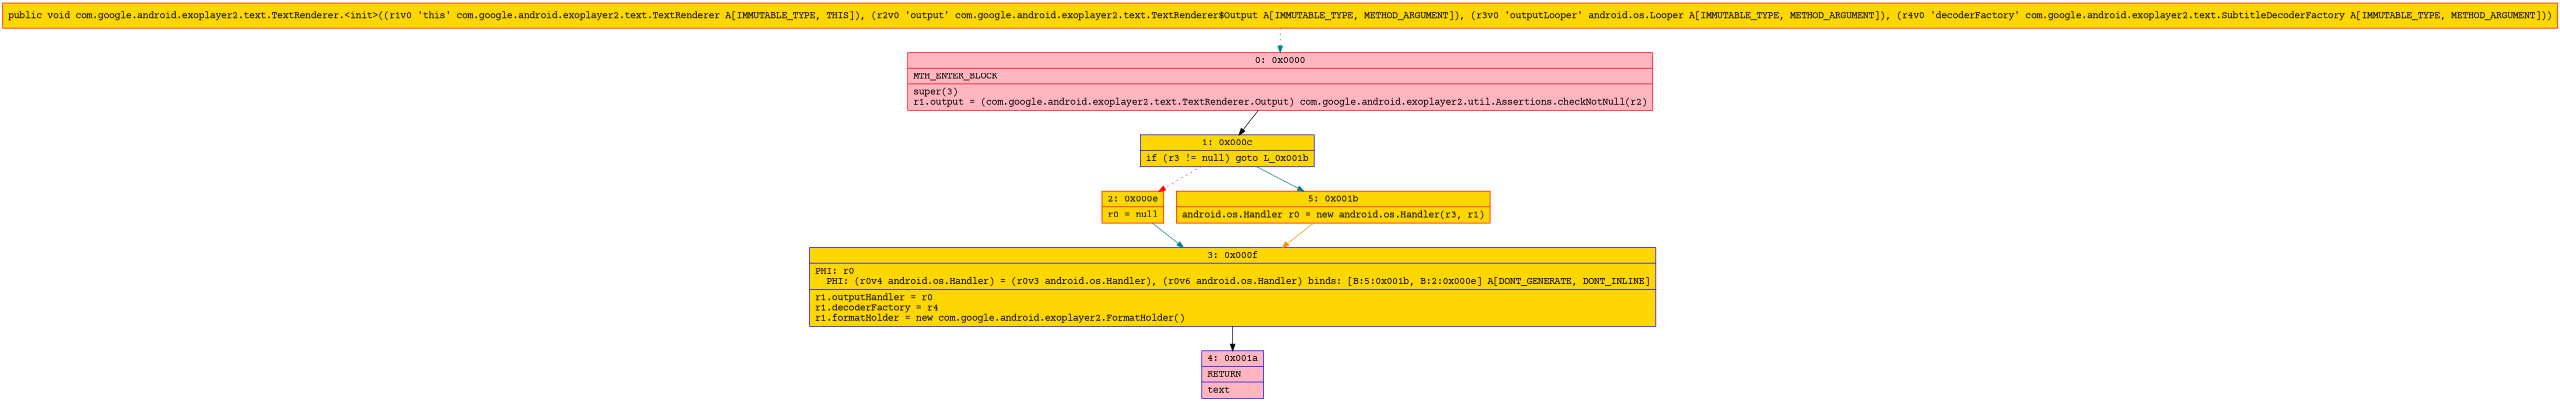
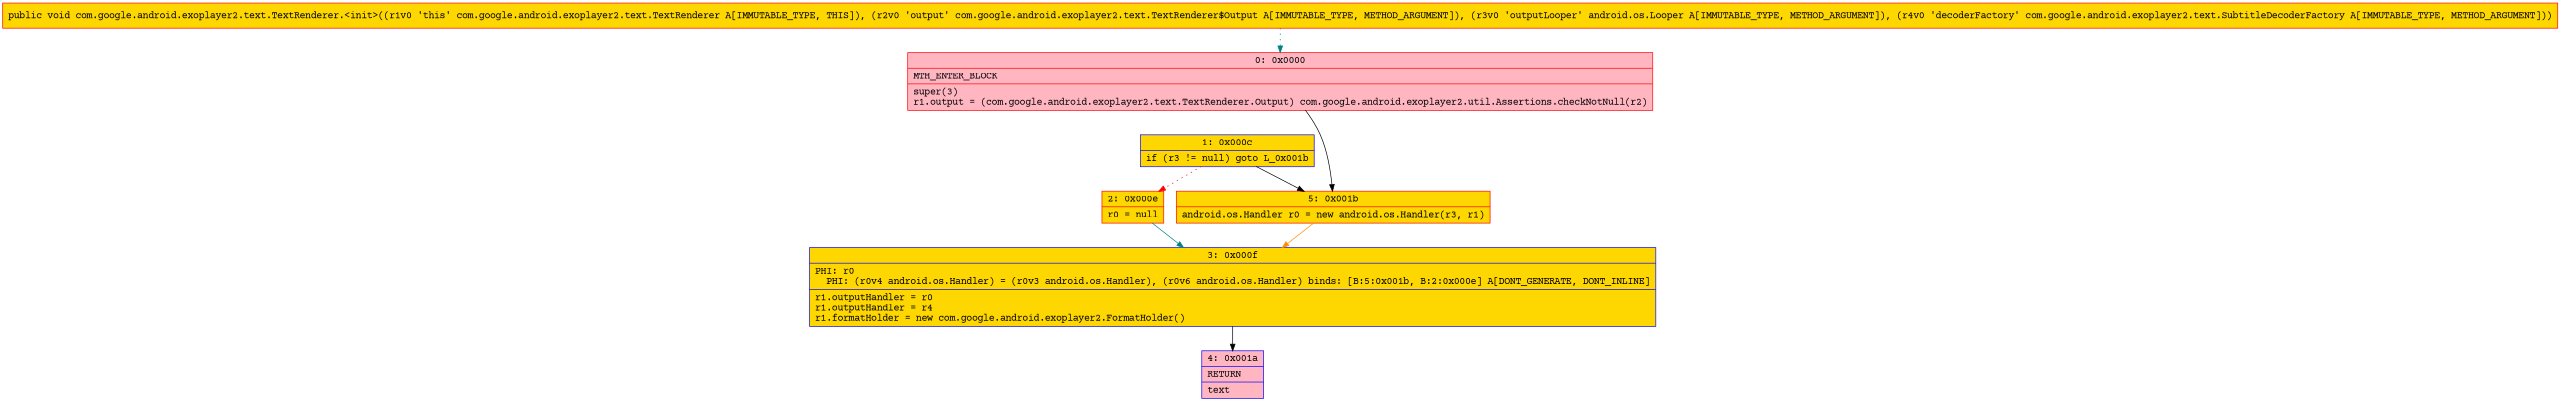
edge "0: 0x0000" -> "1: 0x000c": now "0: 0x0000" -> "5: 0x001b"
edge "1: 0x000c" -> "5: 0x001b": color teal -> black
node "3: 0x000f": text "r1.decoderFactory = r4" -> "r1.outputHandler = r4"
